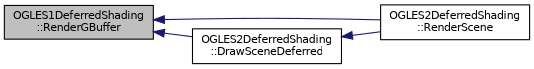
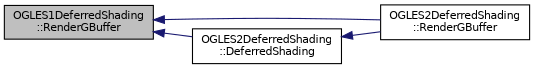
node "OGLES2DeferredShading ::RenderScene": label "OGLES2DeferredShading ::RenderScene" -> "OGLES2DeferredShading ::RenderGBuffer"
node "OGLES2DeferredShading ::DrawSceneDeferred": label "OGLES2DeferredShading ::DrawSceneDeferred" -> "OGLES2DeferredShading ::DeferredShading"
